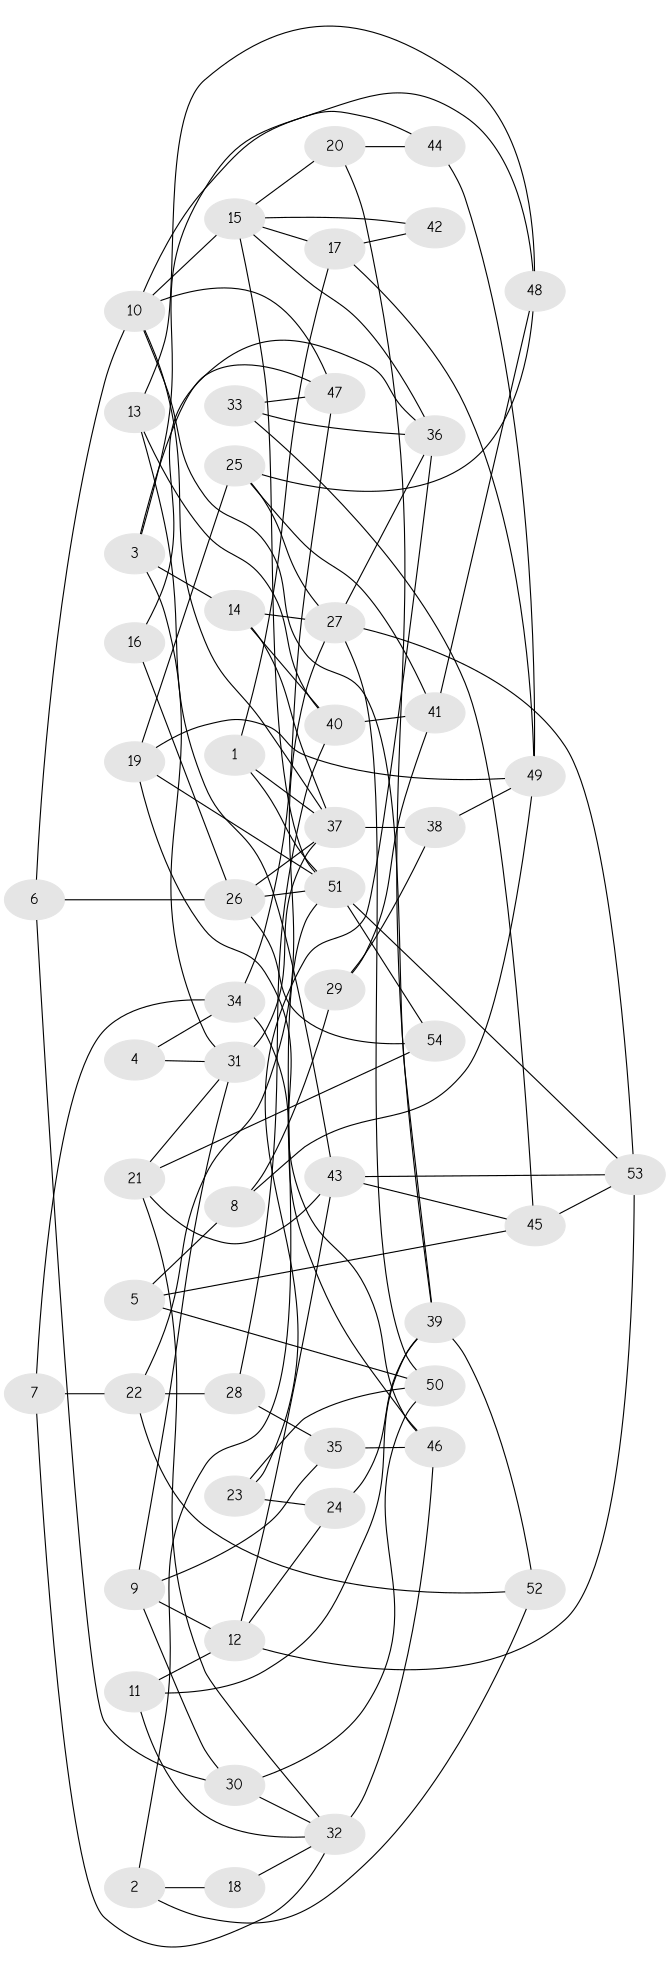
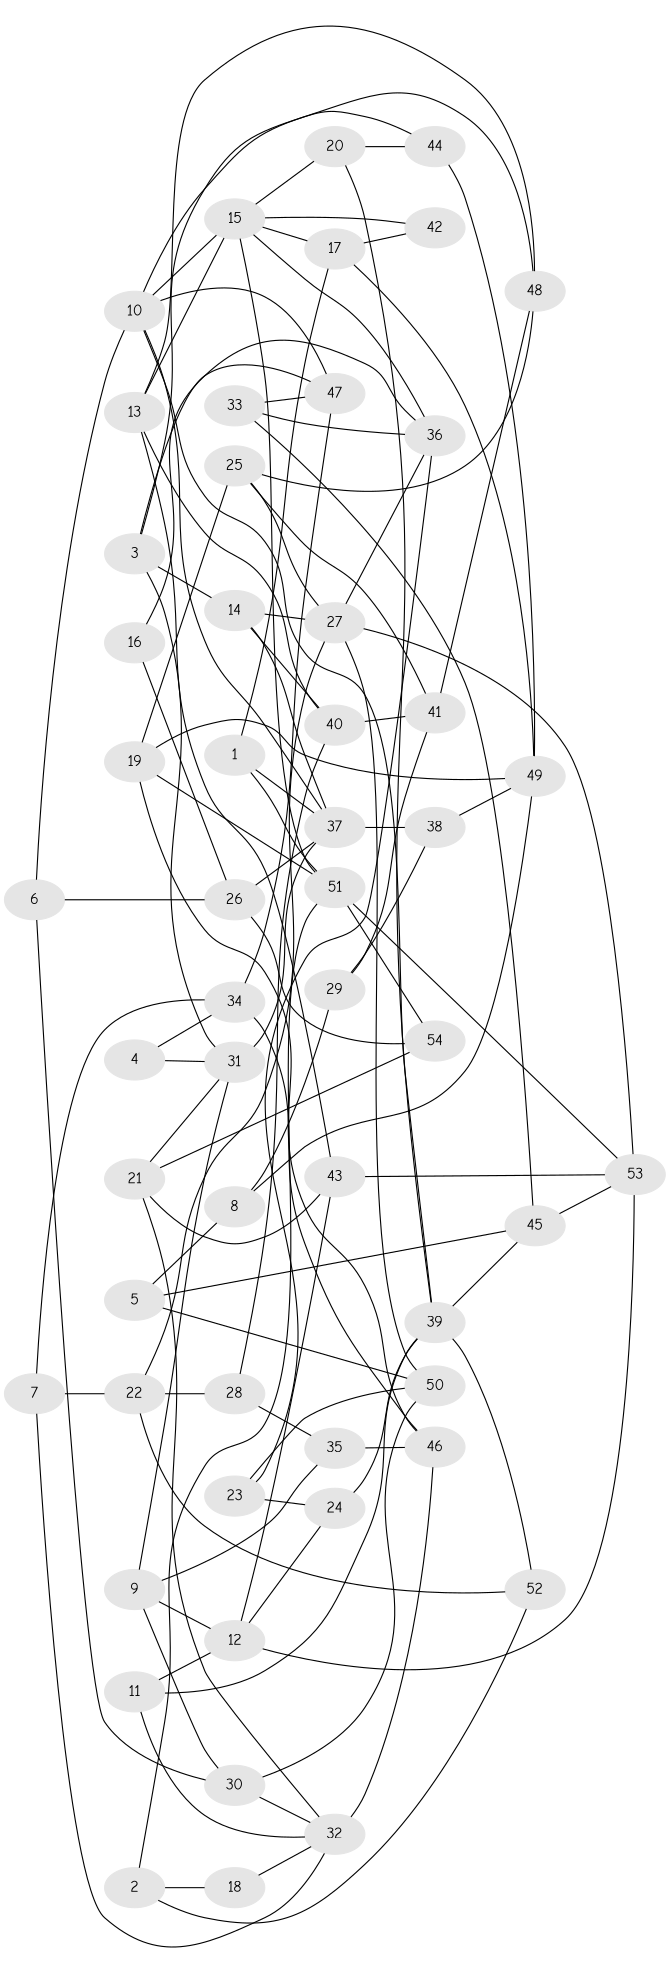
edge "15" -- "13": added
edge "51" -- "26": removed
edge "43" -- "45": now "39" -- "45"
